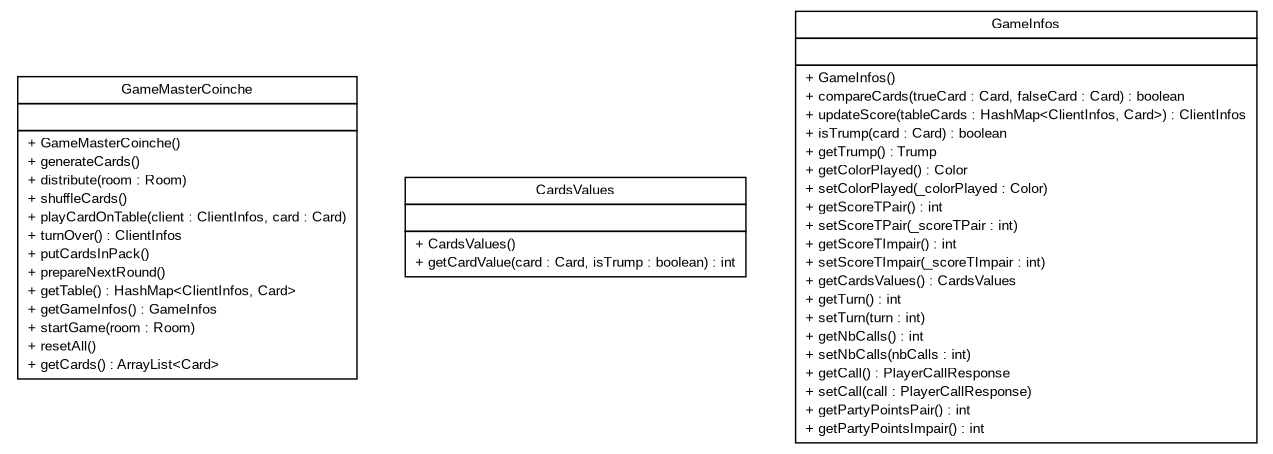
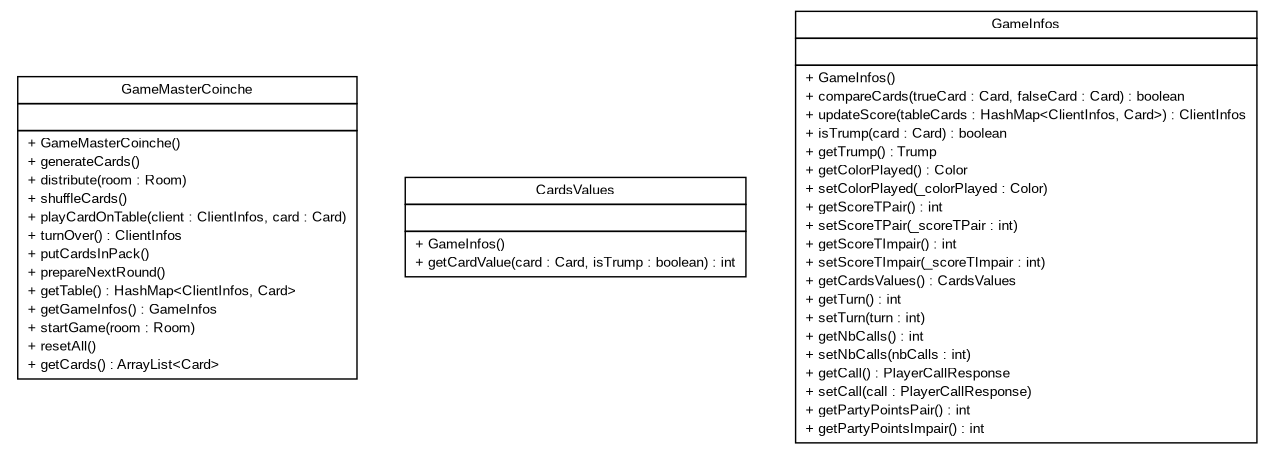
node "CardsValues": text "+ CardsValues()" -> "+ GameInfos()"
